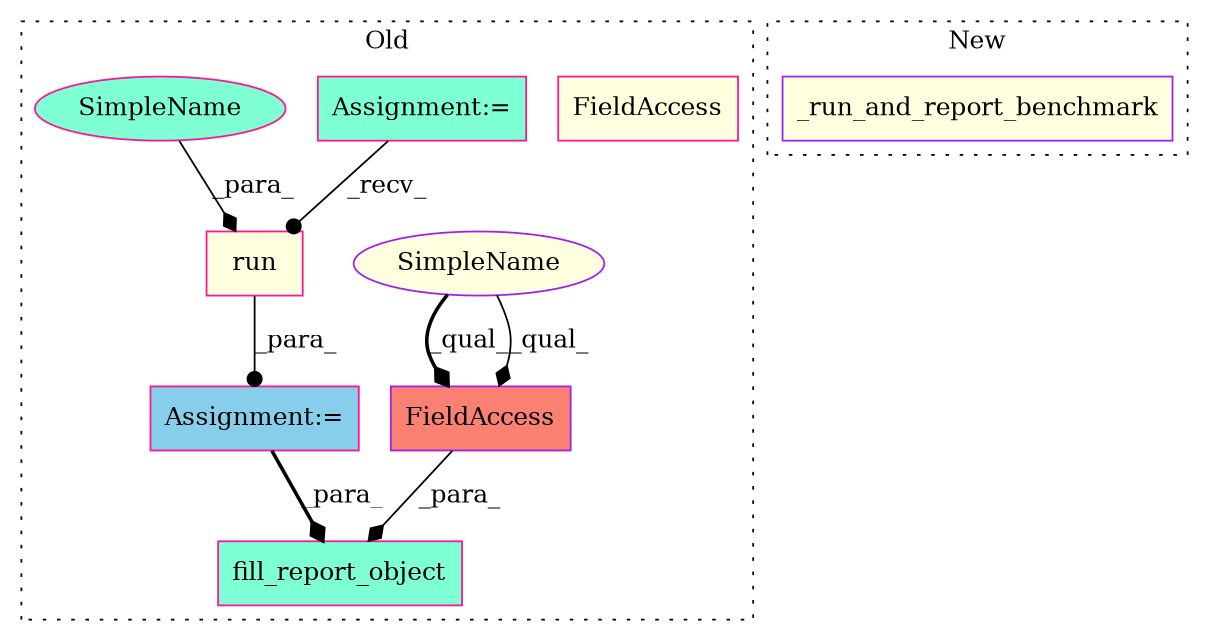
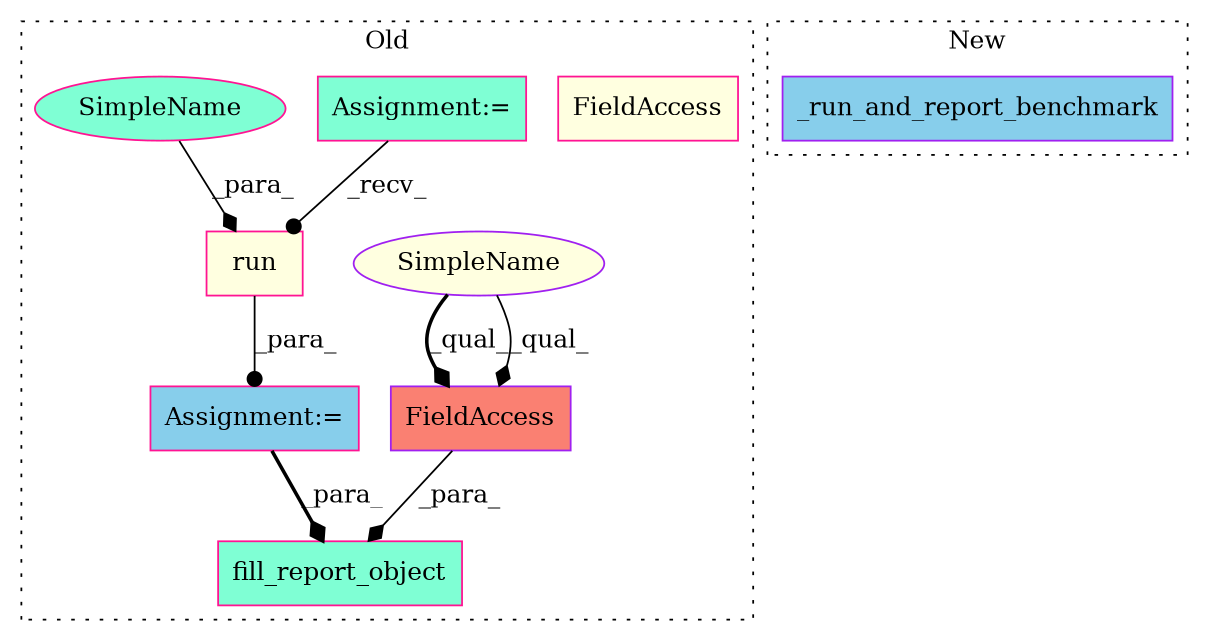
node "_run_and_report_benchmark": fillcolor lightyellow -> skyblue
